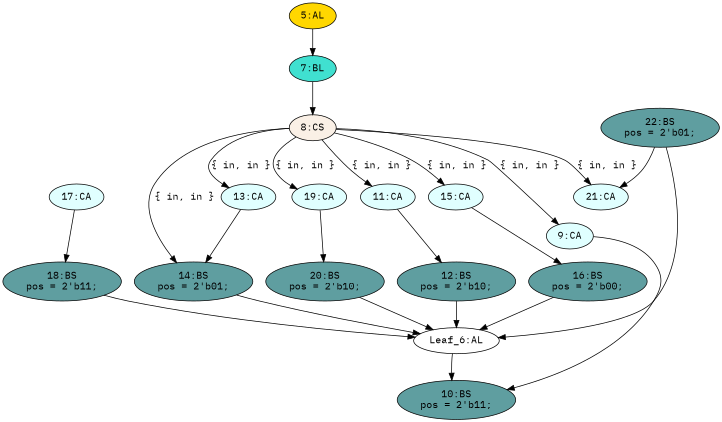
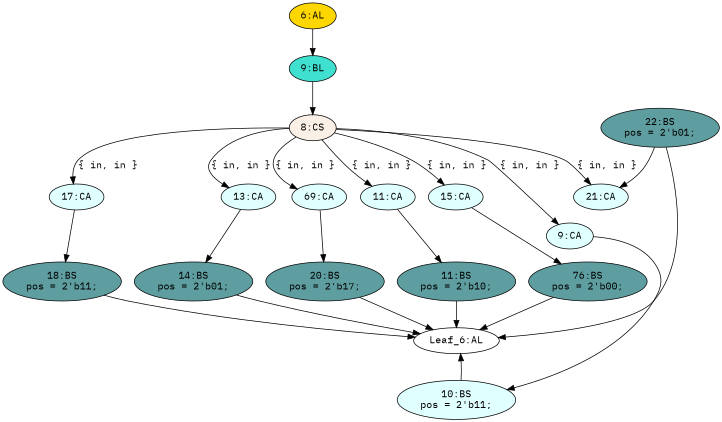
node "5:AL": label "5:AL" -> "6:AL"
node "7:BL": label "7:BL" -> "9:BL"
edge "8:CS" -> "14:BS pos = 2'b01;": now "8:CS" -> "17:CA"
node "19:CA": label "19:CA" -> "69:CA"
node "20:BS pos = 2'b10;": label "20:BS pos = 2'b10;" -> "20:BS pos = 2'b17;"
node "12:BS pos = 2'b10;": label "12:BS pos = 2'b10;" -> "11:BS pos = 2'b10;"
node "16:BS pos = 2'b00;": label "16:BS pos = 2'b00;" -> "76:BS pos = 2'b00;"
edge "Leaf_6:AL" -> "10:BS pos = 2'b11;": reversed
node "10:BS pos = 2'b11;": fillcolor cadetblue -> lightcyan
